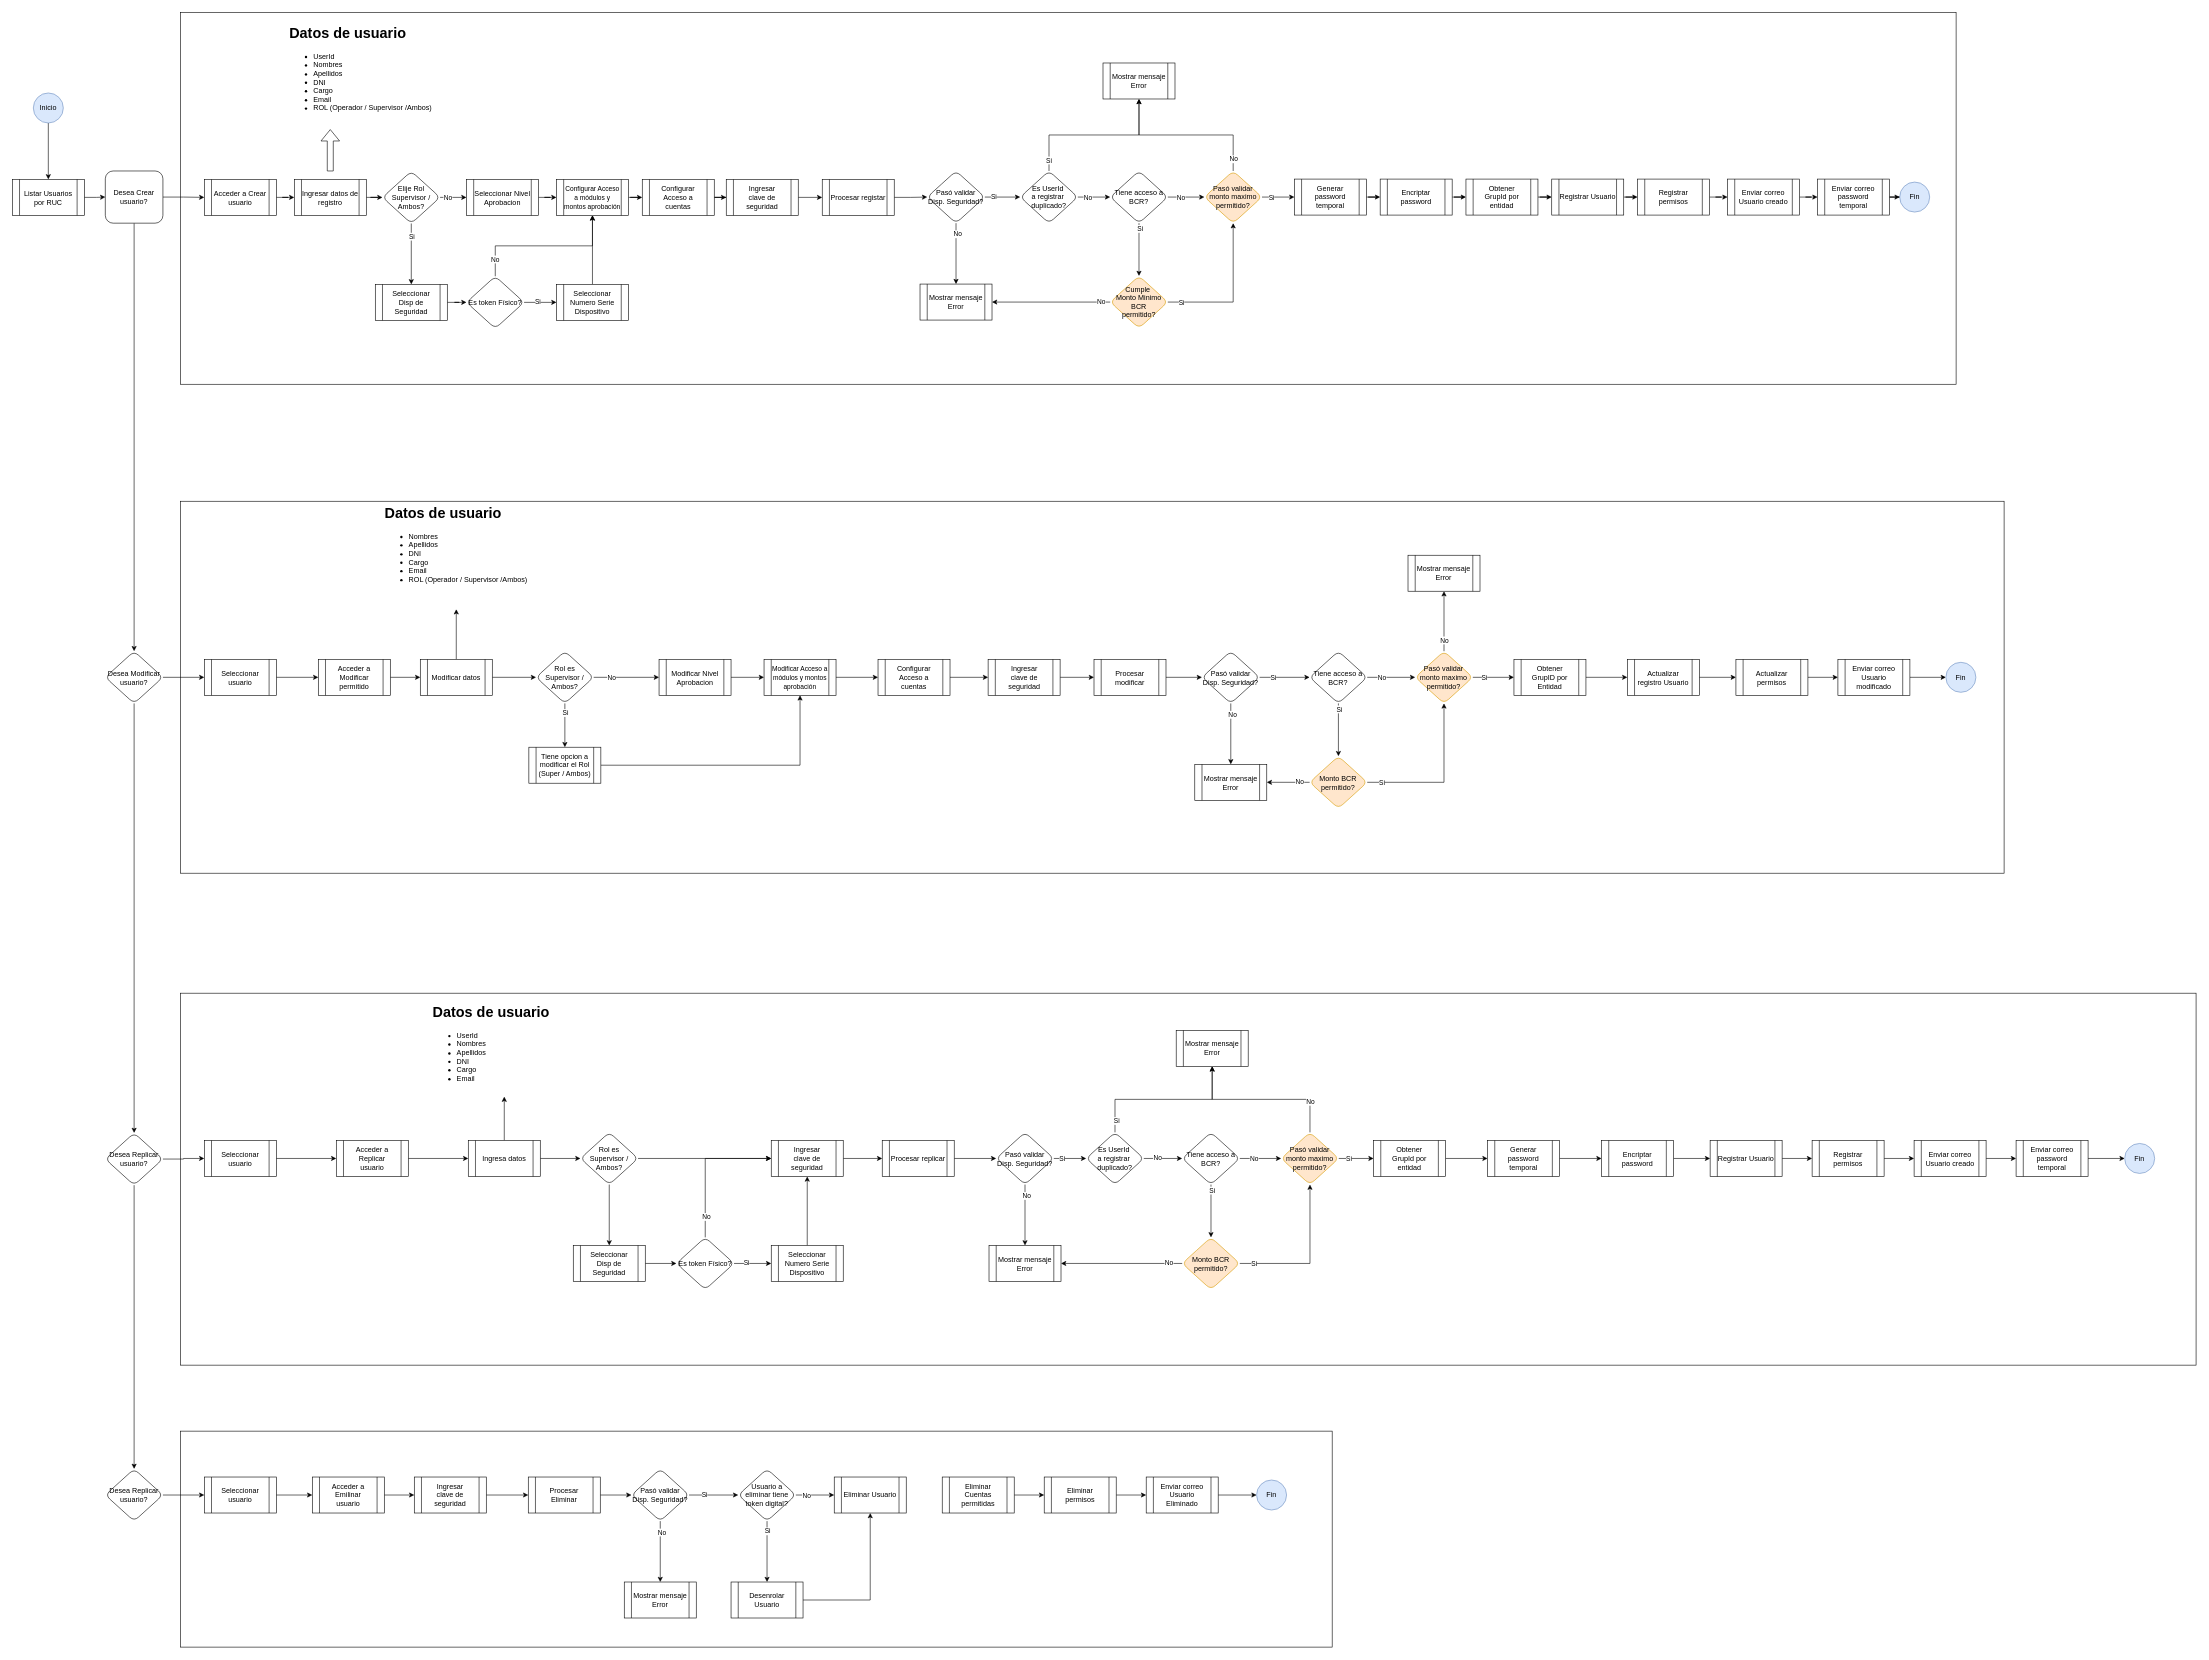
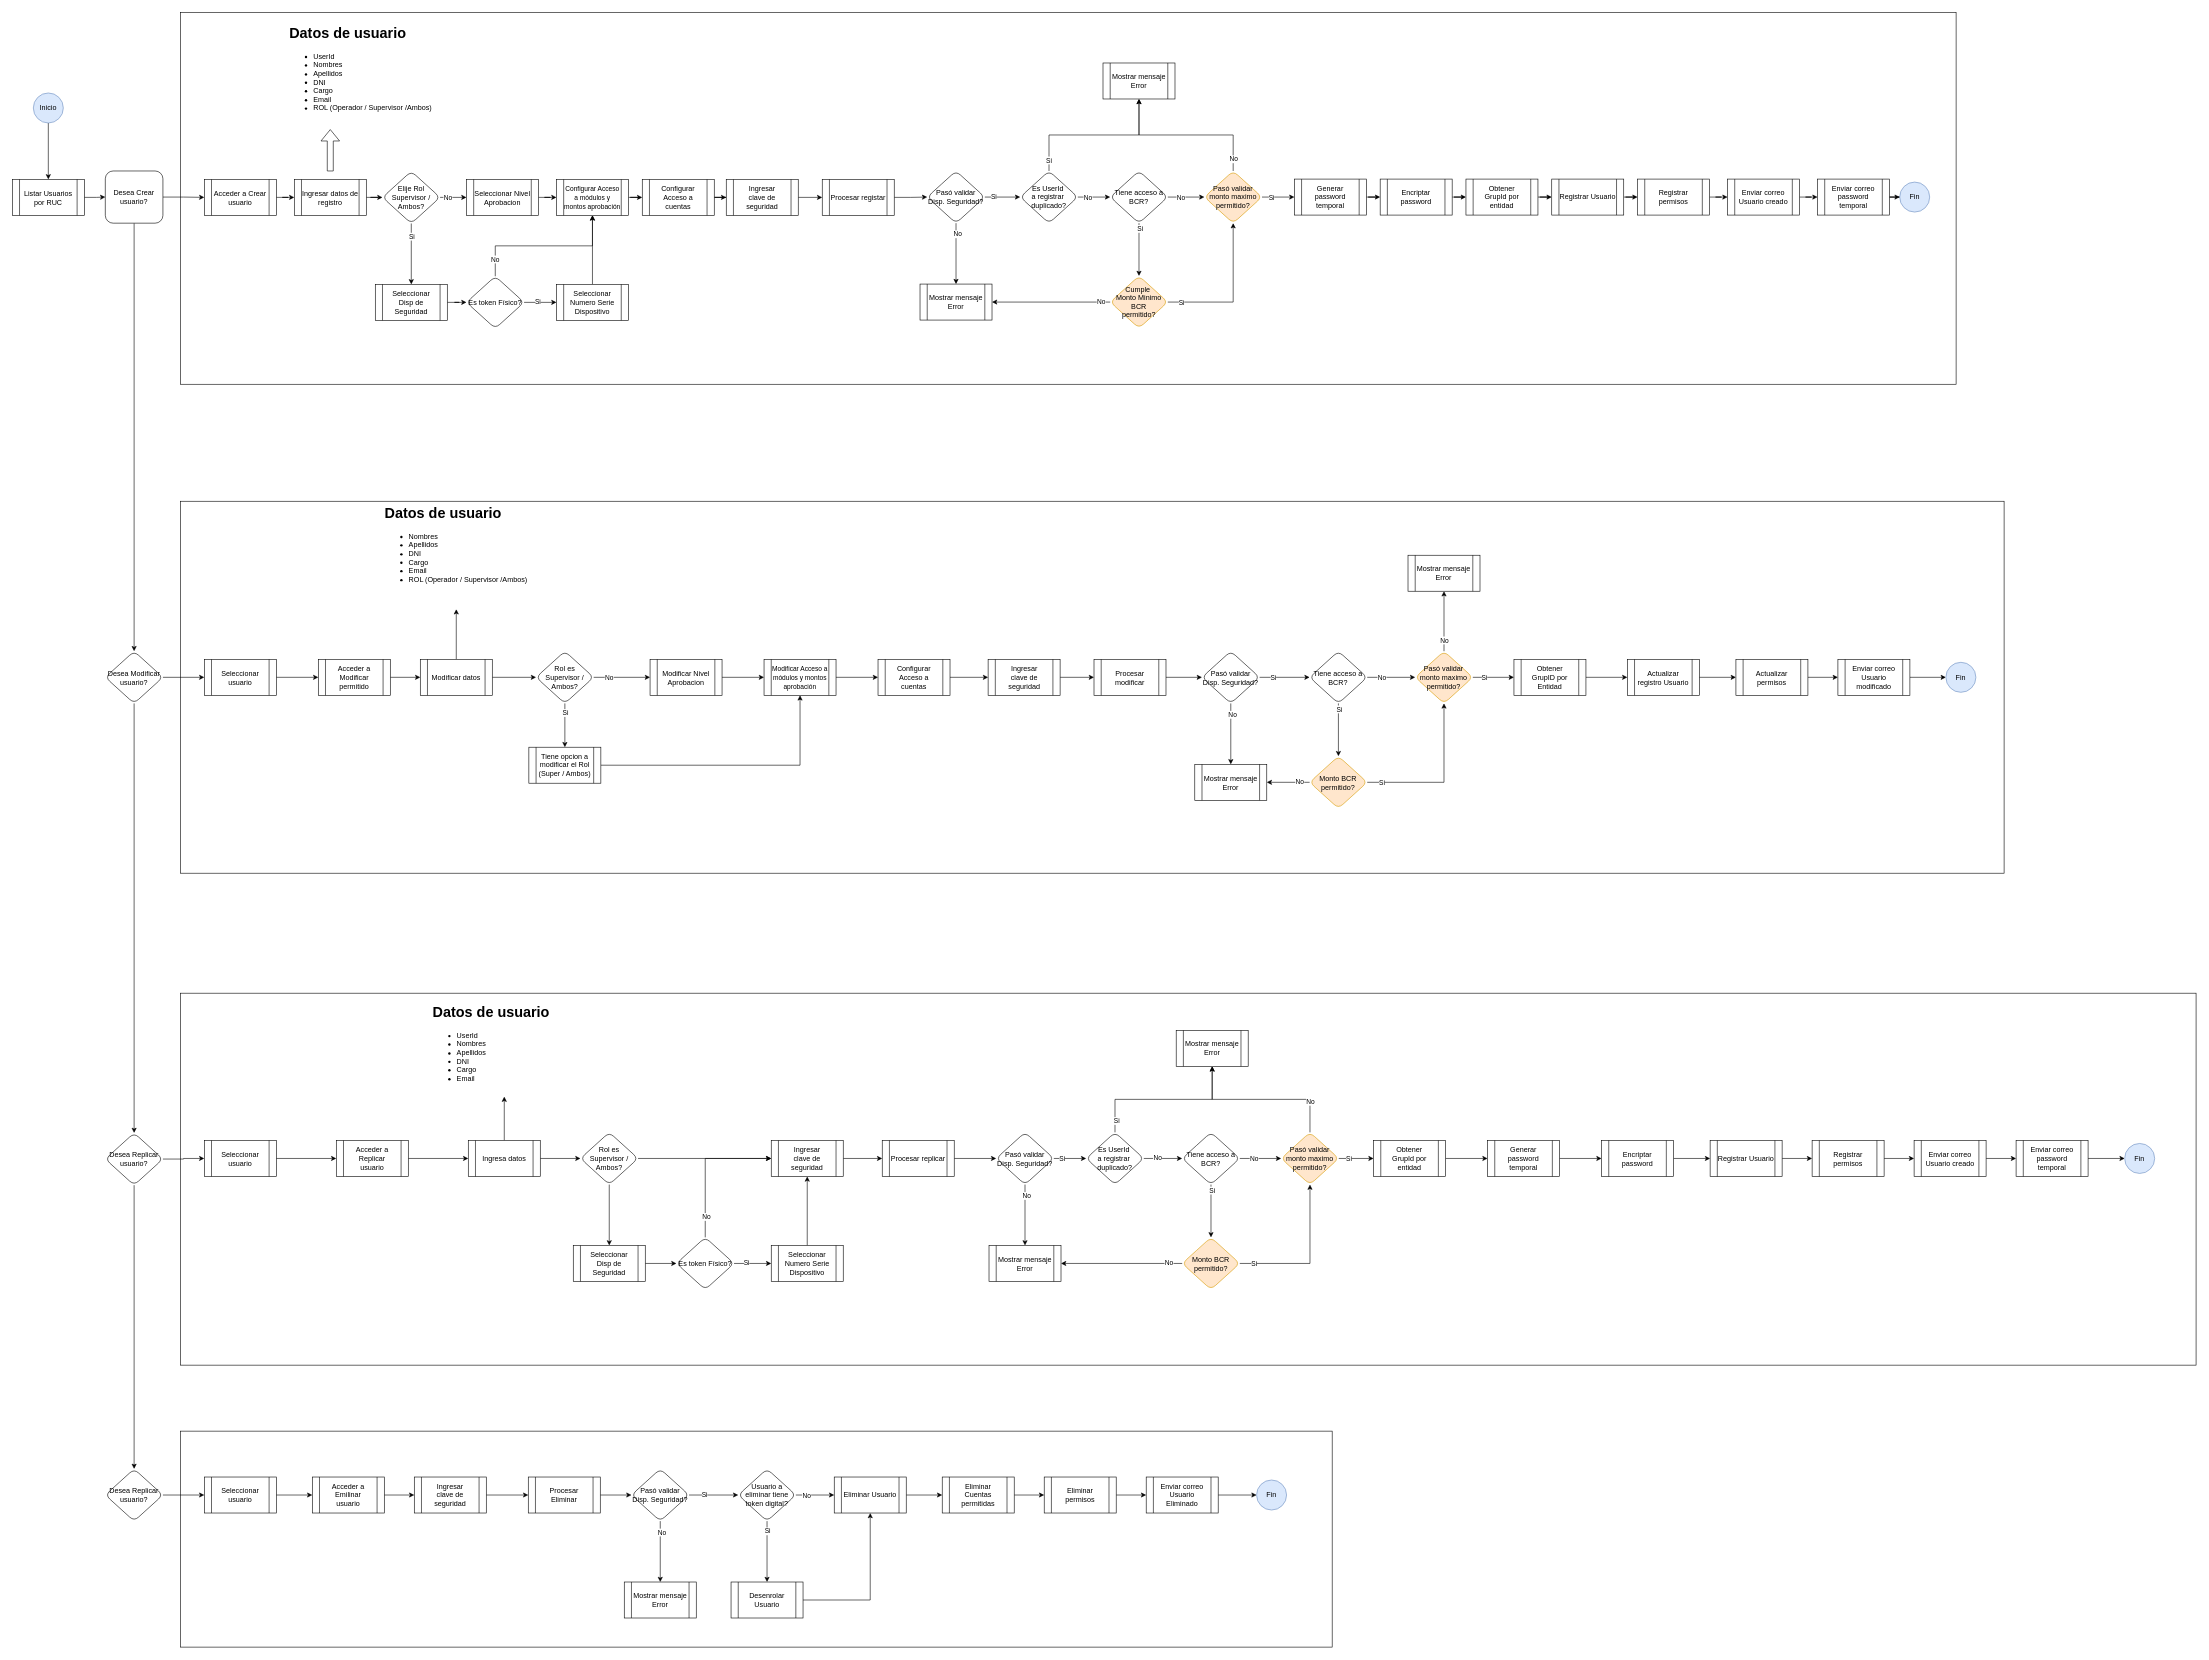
node "Modificar Nivel Aprobacion": moved (695, 677) -> (686, 677)
edge "Eliminar Usuario" -> "Eliminar Cuentas permitidas": added
